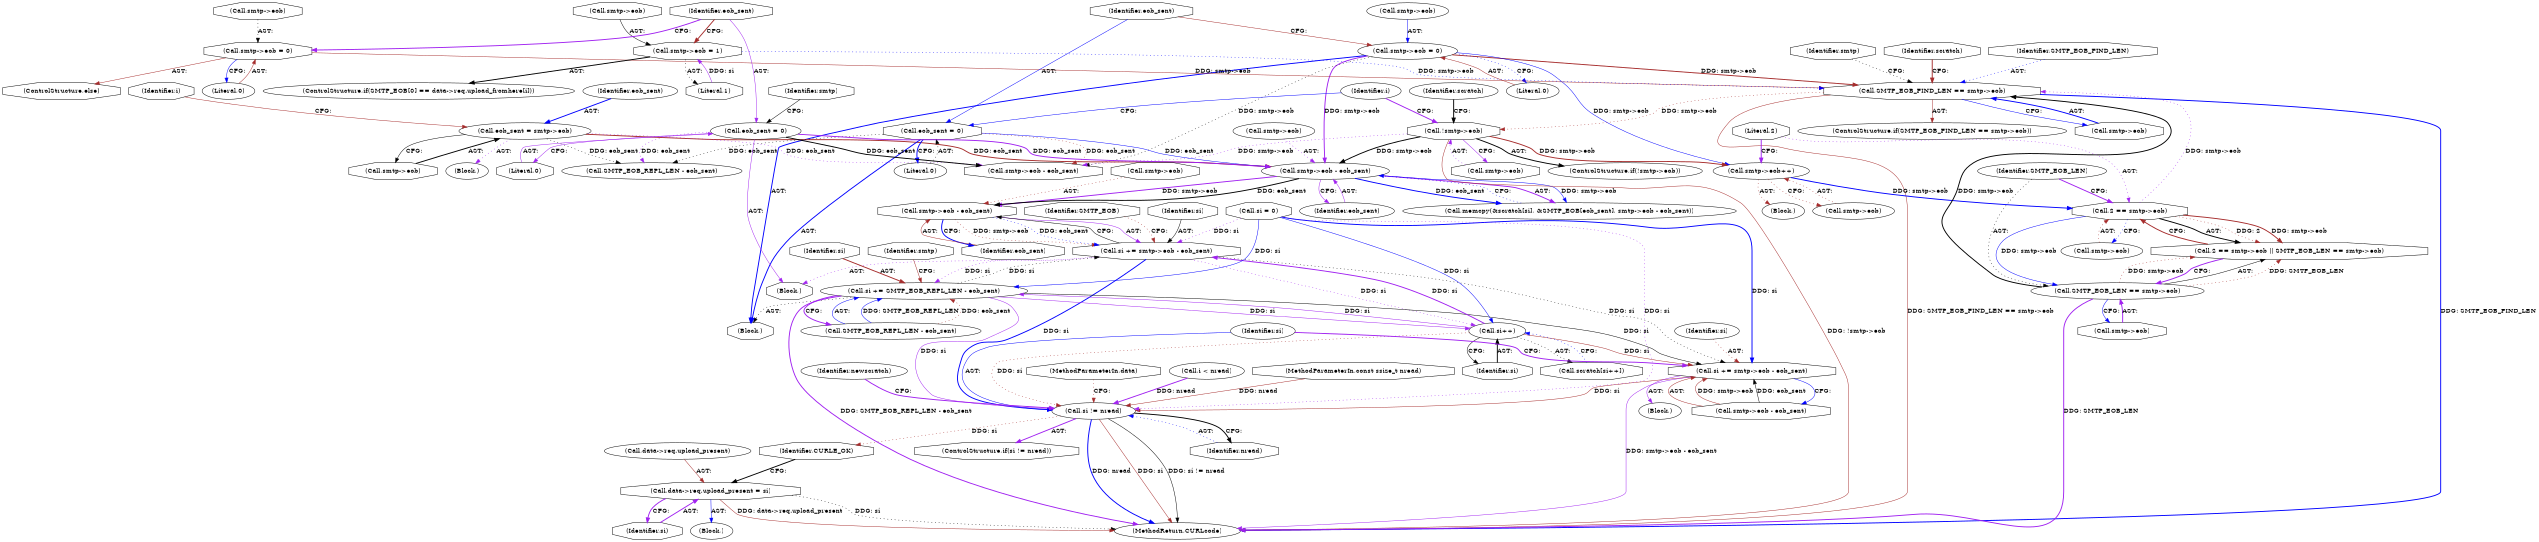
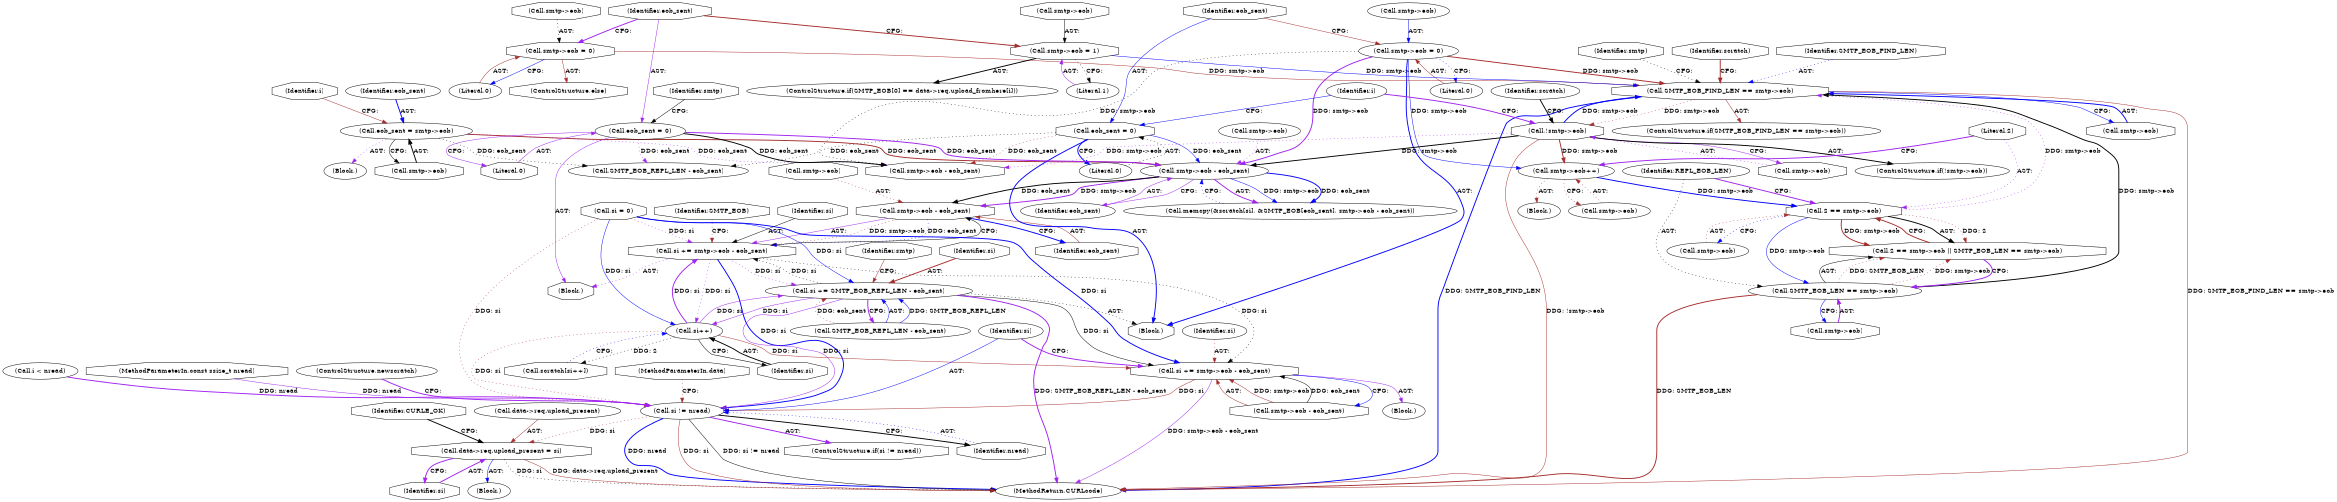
edge "(Call,smtp->eob = 1)" -> "(Call,SMTP_EOB_FIND_LEN == smtp->eob)": style dotted -> solid
edge "(Call,smtp->eob = 1)" -> "(Literal,1)": label "AST: " -> "CFG: "
edge "(Literal,1)" -> "(Call,smtp->eob = 1)": label "DDG: si" -> "AST: "
node "(Literal,1)": shape octagon -> ellipse
edge "(Call,!smtp->eob)" -> "(Call,SMTP_EOB_FIND_LEN == smtp->eob)": added, label "DDG: smtp->eob"
node "(Identifier,SMTP_EOB_LEN)": label "(Identifier,SMTP_EOB_LEN)" -> "(Identifier,REPL_EOB_LEN)"
edge "(Call,si = 0)" -> "(Call,si != nread)": color purple -> brown
edge "(Call,si++)" -> "(Call,scratch[si++])": label "AST: " -> "DDG: 2"
node "(Identifier,newscratch)": label "(Identifier,newscratch)" -> "(ControlStructure,newscratch)"
edge "(MethodParameterIn,const ssize_t nread)" -> "(Call,si != nread)": color brown -> purple
edge "(Call,si != nread)" -> "(Identifier,CURLE_OK)": now "(Call,si != nread)" -> "(Call,data->req.upload_present = si)"
edge "(Call,SMTP_EOB_LEN == smtp->eob)" -> "(MethodReturn,CURLcode)": color purple -> brown
